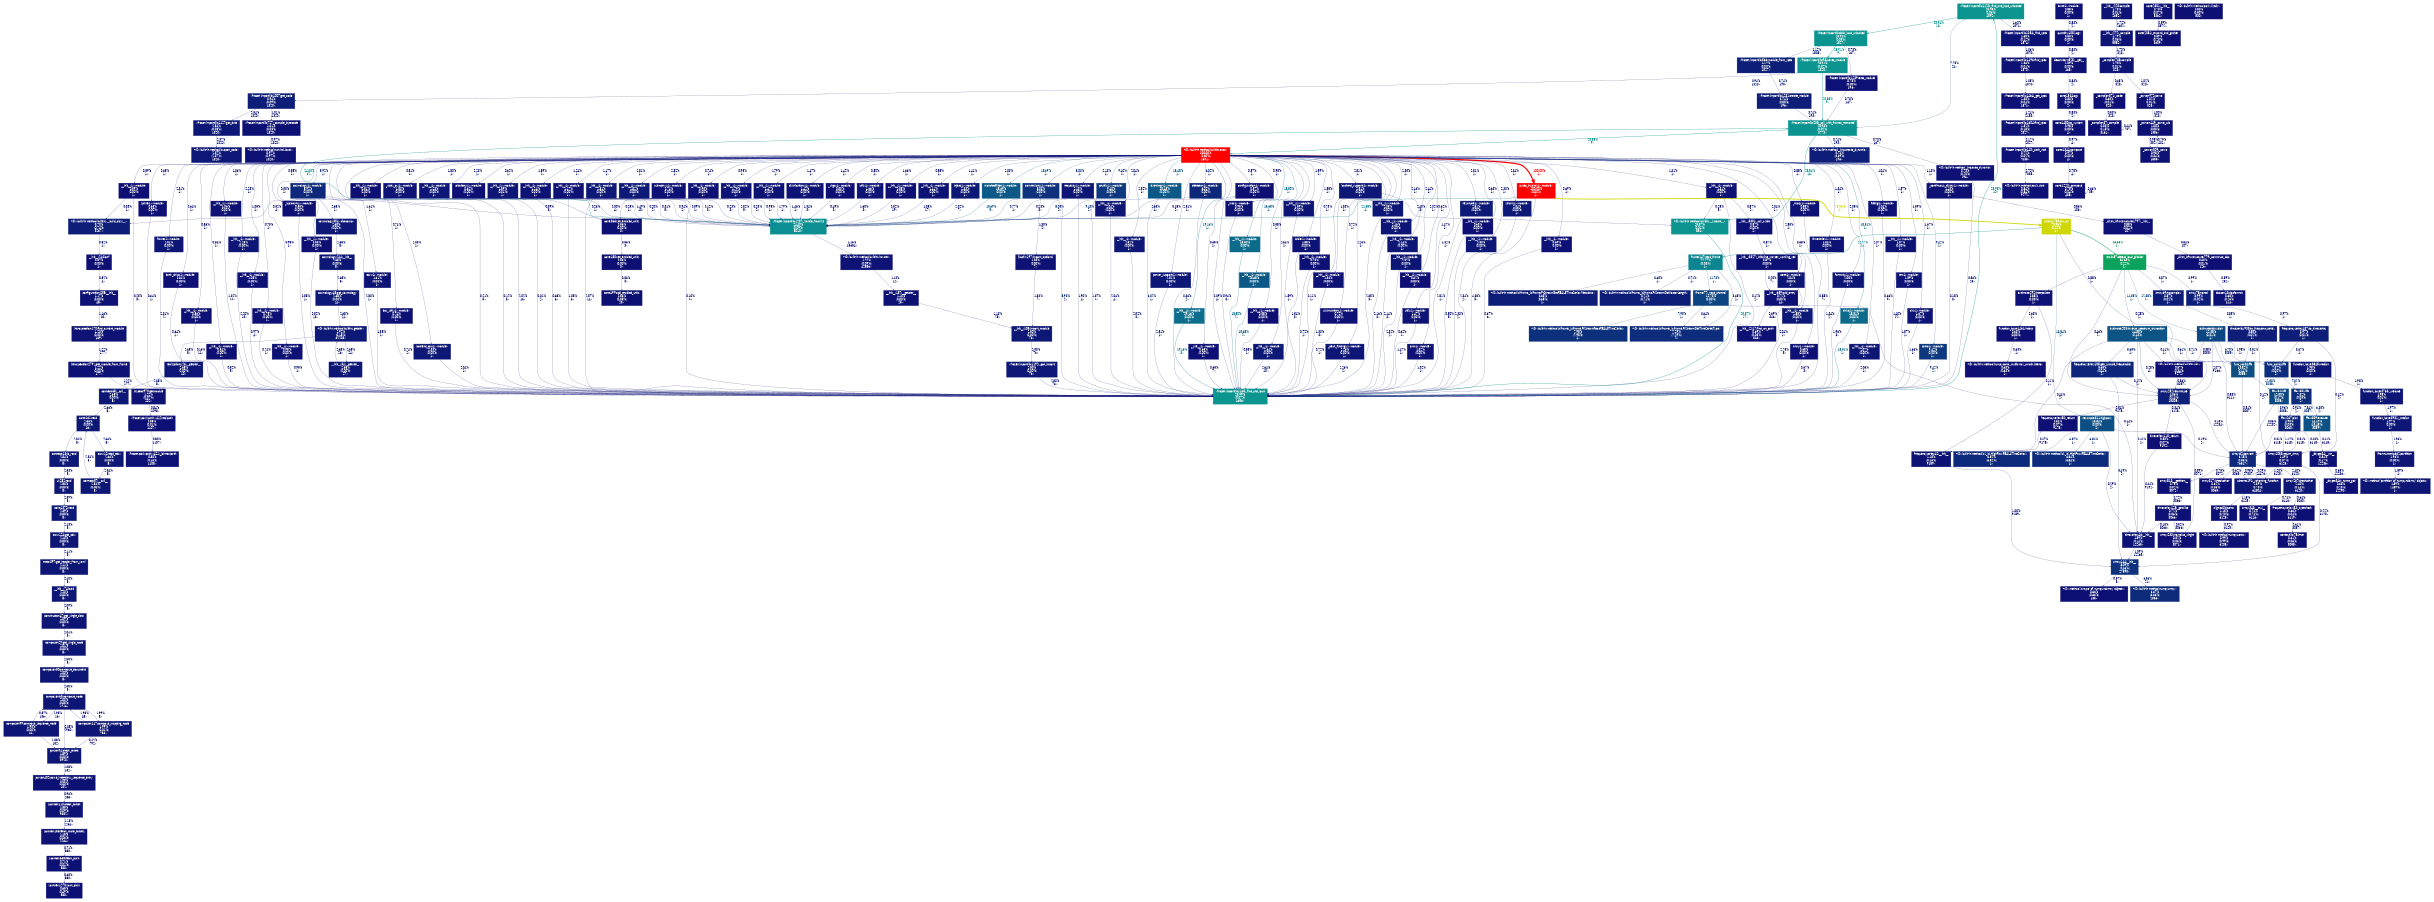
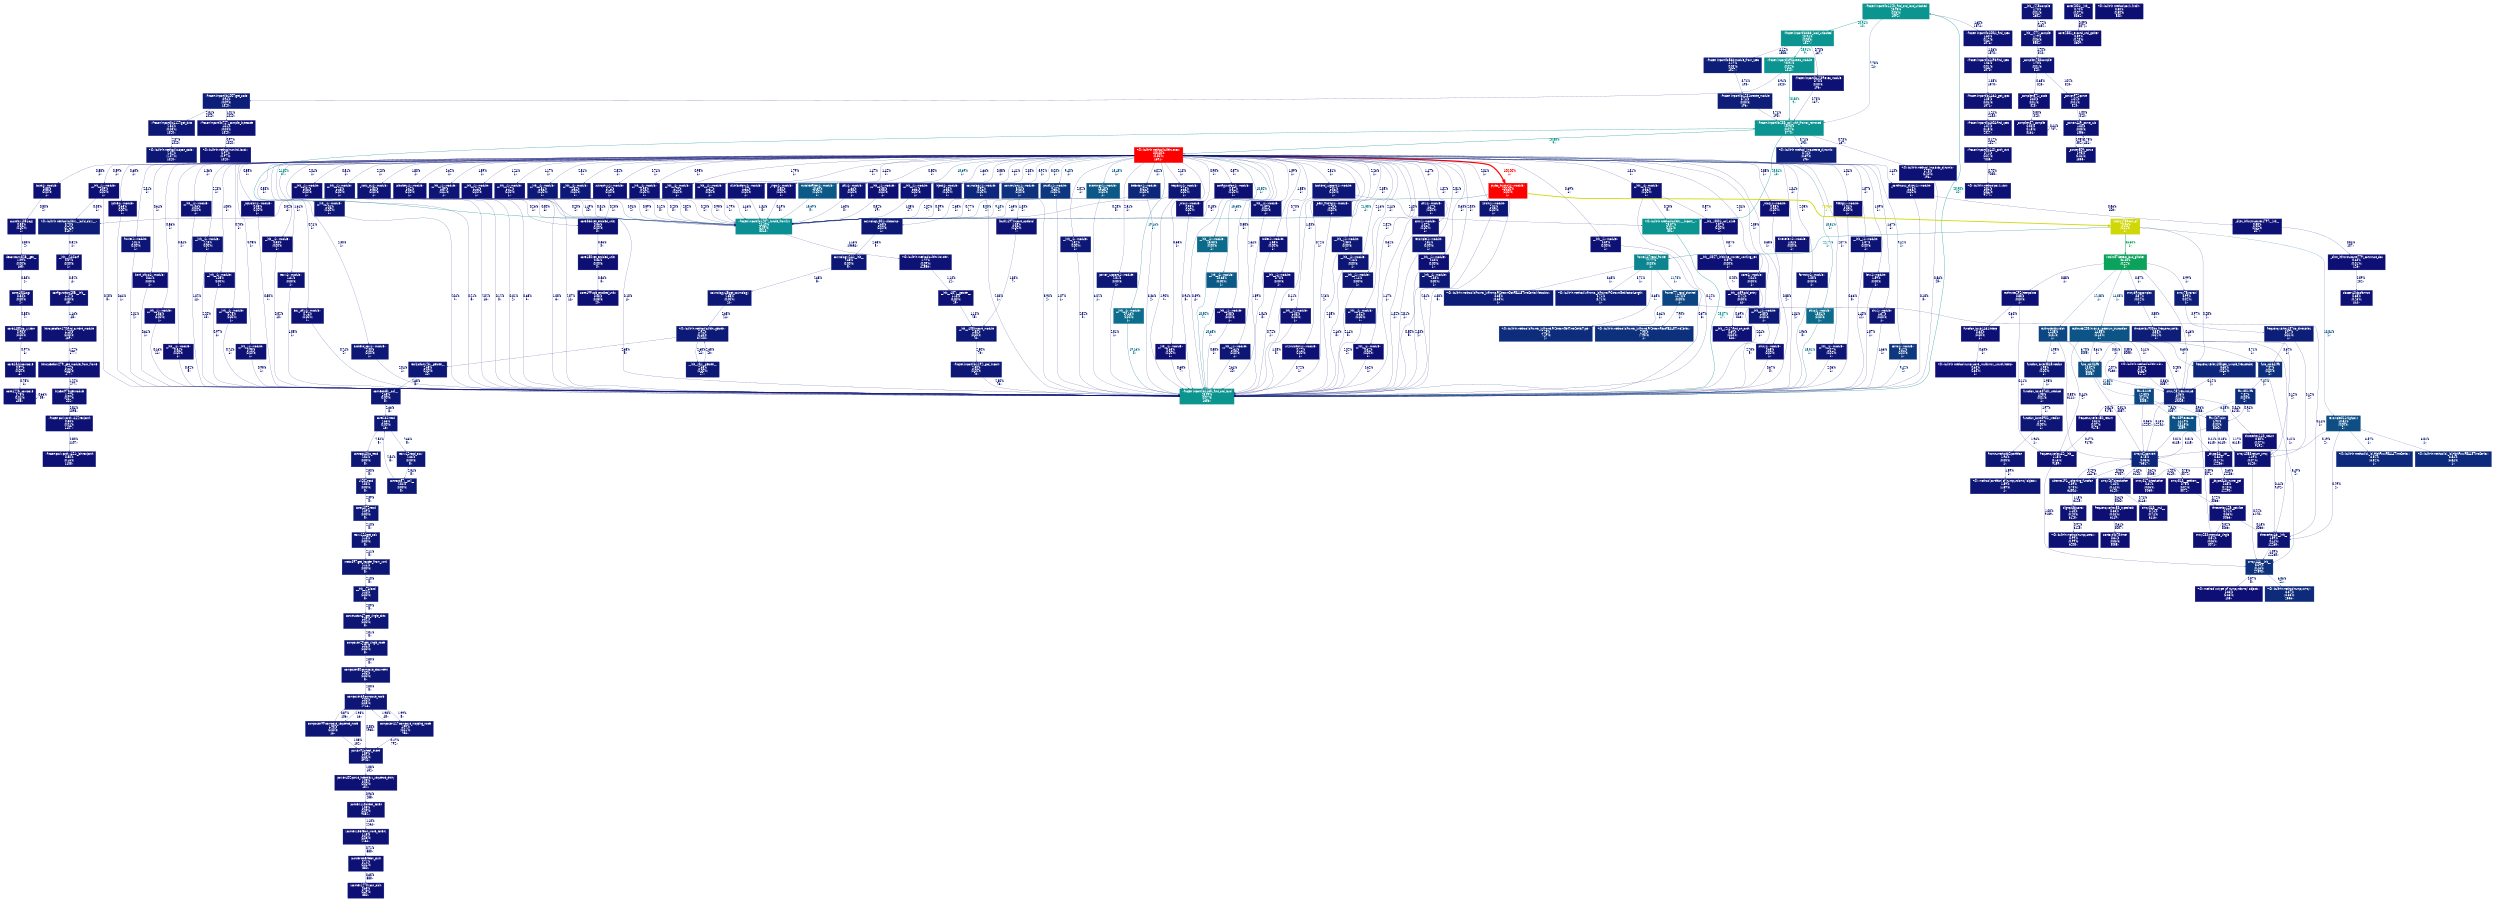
edge "~:0:<built-in method builtins.exec> 100.00% (0.30%) 1691×" -> "base:1:<module> 0.88% (0.00%) 1×": added, label "0.88% 1×"
